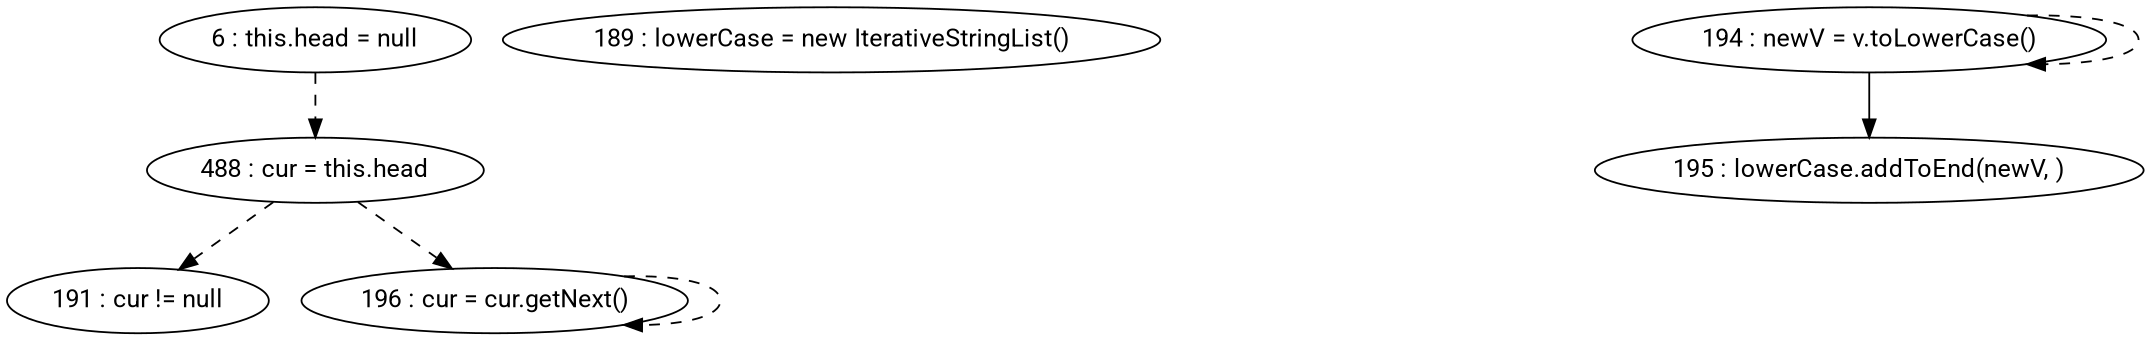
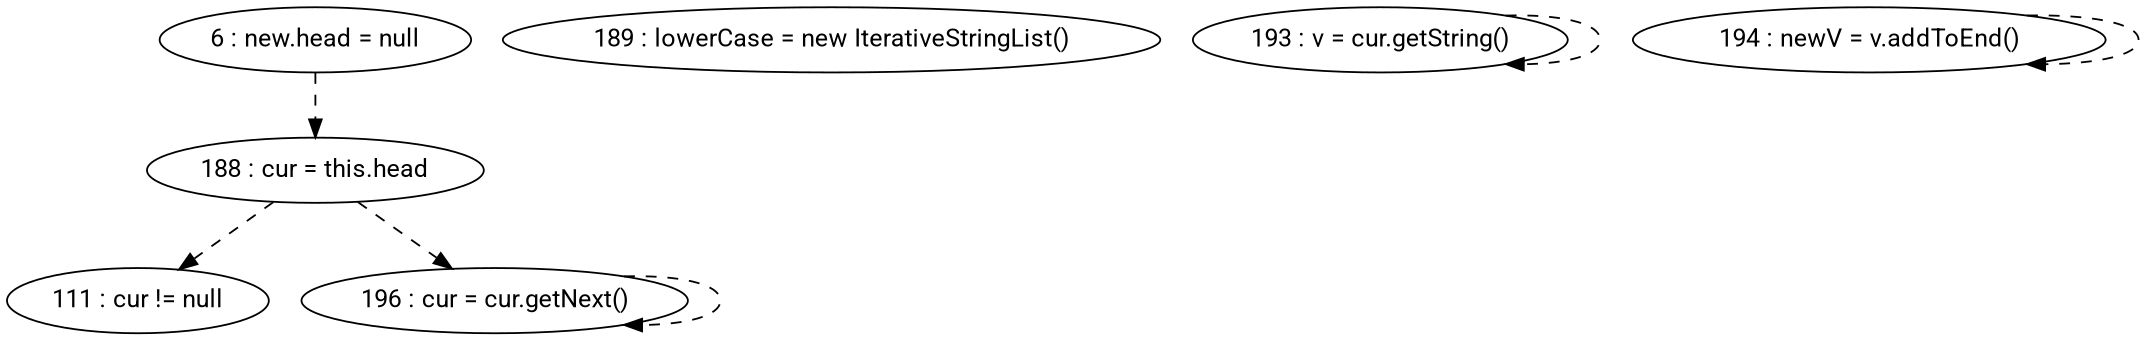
node "6 : this.head = null": label "6 : this.head = null" -> "6 : new.head = null"
node "193 : v = cur.getString()": added
node "194 : newV = v.toLowerCase()": label "194 : newV = v.toLowerCase()" -> "194 : newV = v.addToEnd()"
node "488 : cur = this.head": label "488 : cur = this.head" -> "188 : cur = this.head"
node "195 : lowerCase.addToEnd(newV, )": removed
node "191 : cur != null": label "191 : cur != null" -> "111 : cur != null"
